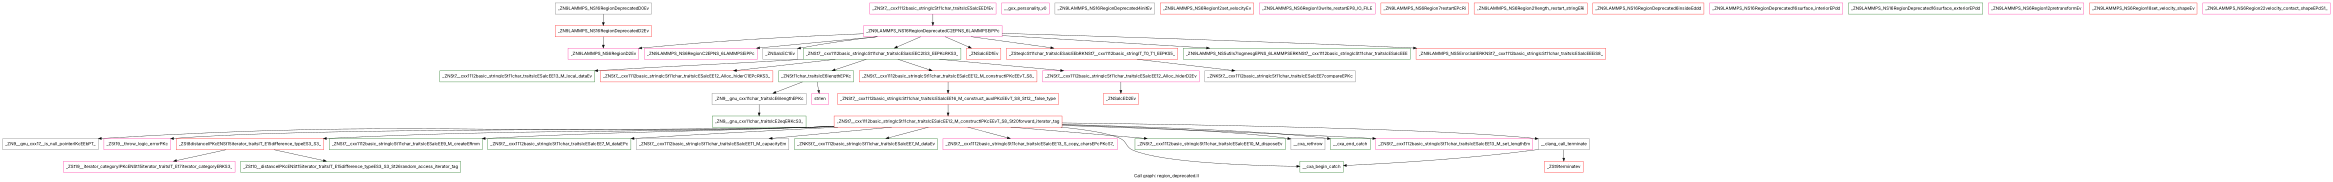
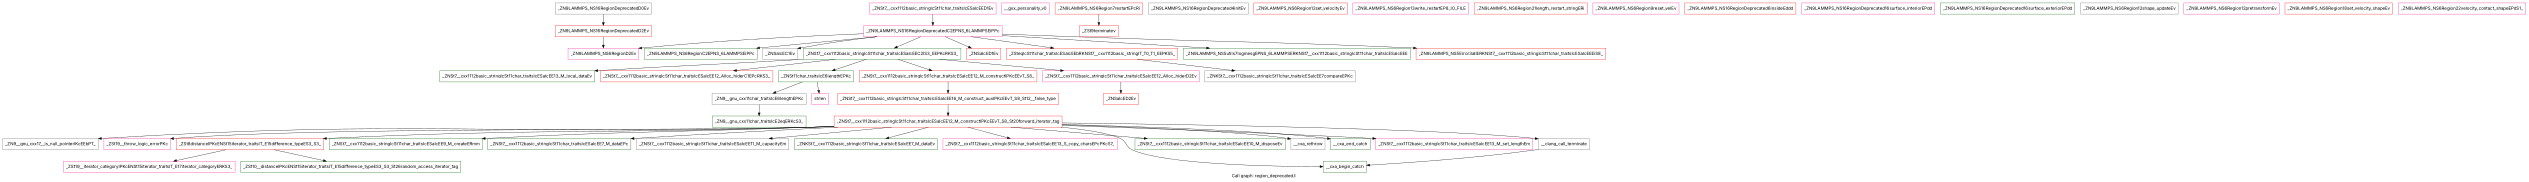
node "_ZN9LAMMPS_NS6Region9reset_velEv": added
node "_ZN9LAMMPS_NS6Region12shape_updateEv": added
node "_ZN9LAMMPS_NS6RegionC2EPNS_6LAMMPSEiPPc": color deeppink -> darkgreen
edge "__clang_call_terminate" -> "_ZSt9terminatev": now "_ZN9LAMMPS_NS6Region7restartEPcRi" -> "_ZSt9terminatev"
